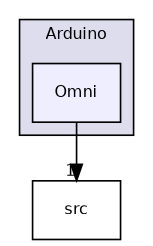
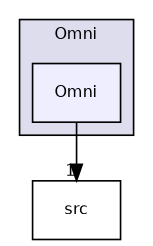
cluster "Arduino": label "Arduino" -> "Omni"
